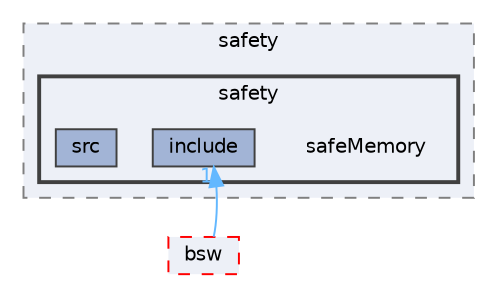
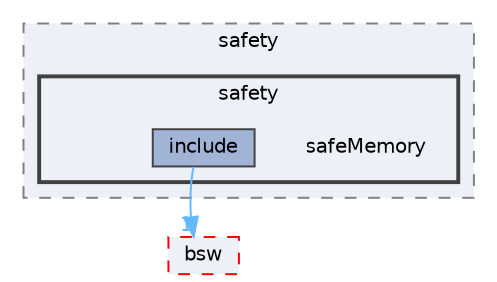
node "src": removed
edge "bsw" -> "include": reversed
